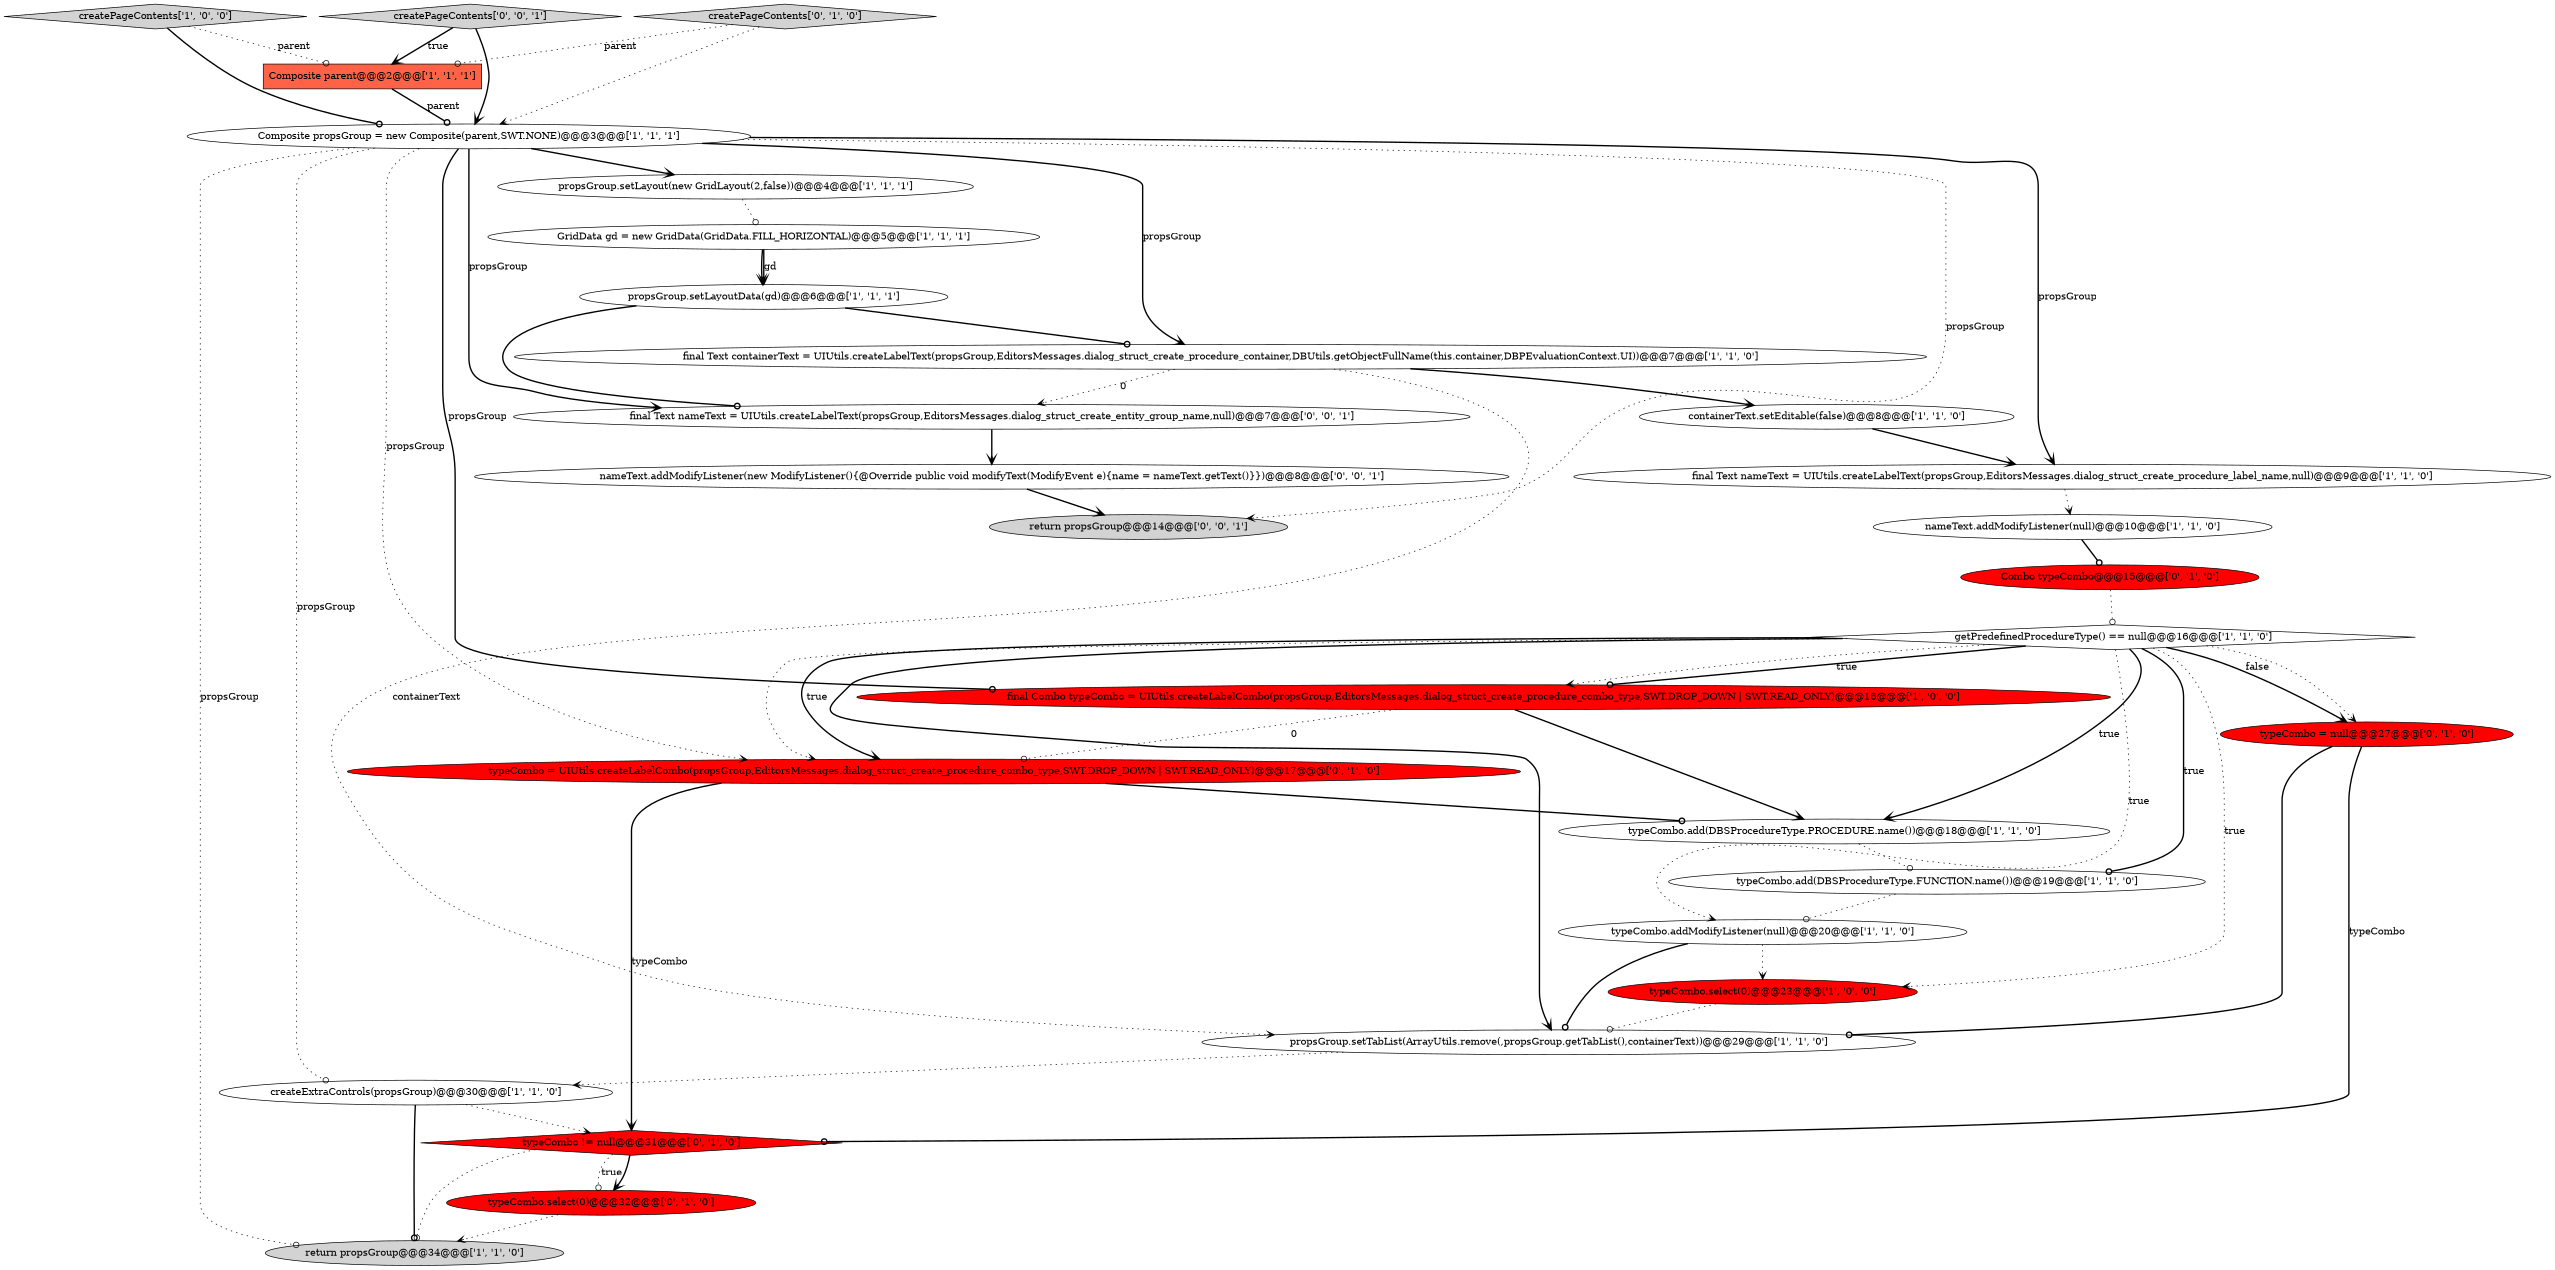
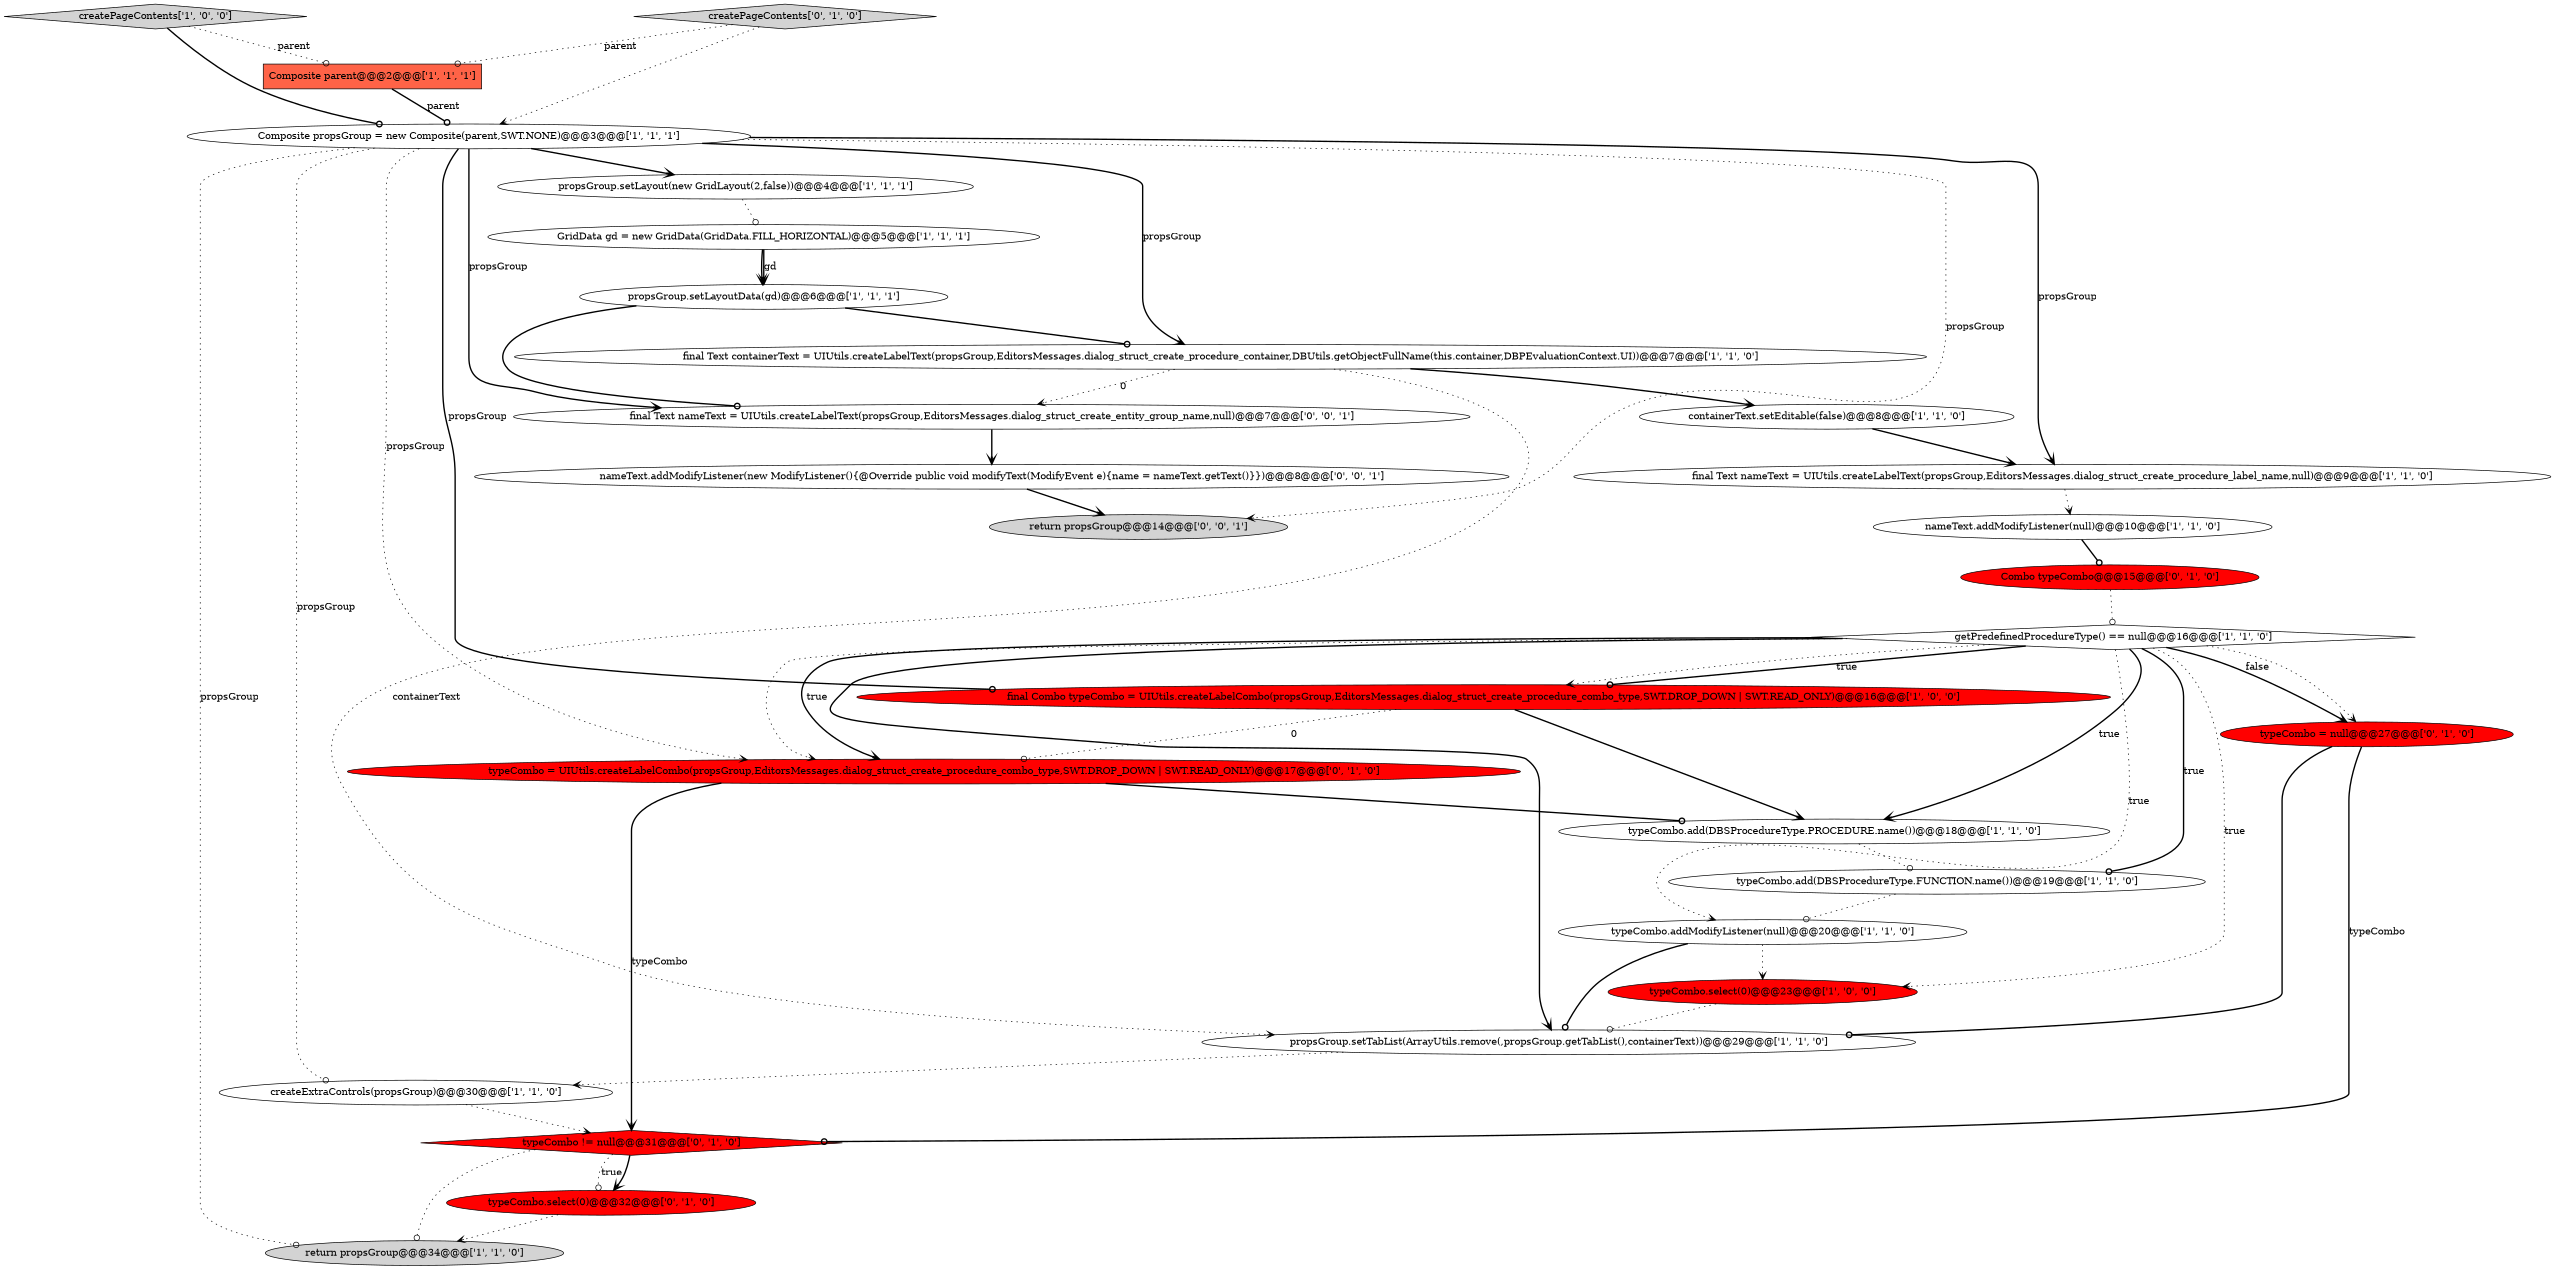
node "createPageContents['0', '0', '1']": removed
edge "createExtraControls(propsGroup)@@@30@@@['1', '1', '0']" -> "return propsGroup@@@34@@@['1', '1', '0']": removed
